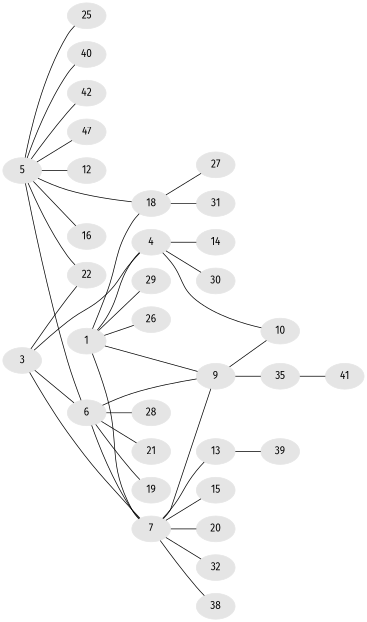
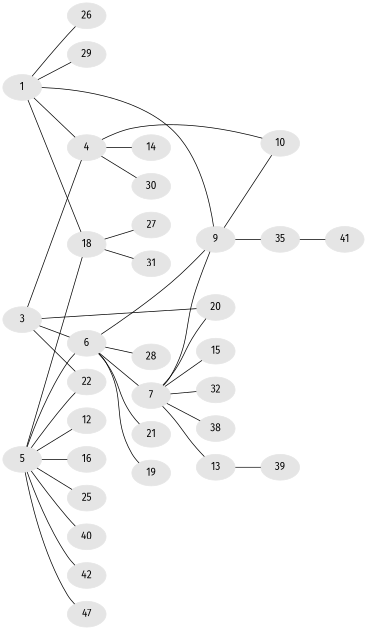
edge "1" -- "7": removed
edge "3" -- "7": now "3" -- "20"
